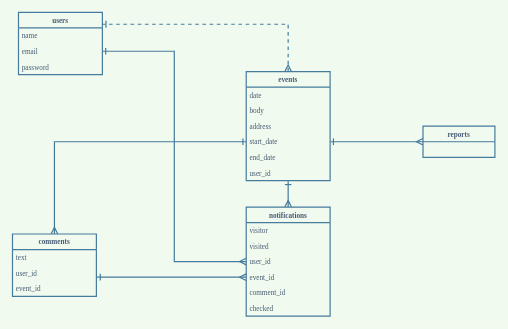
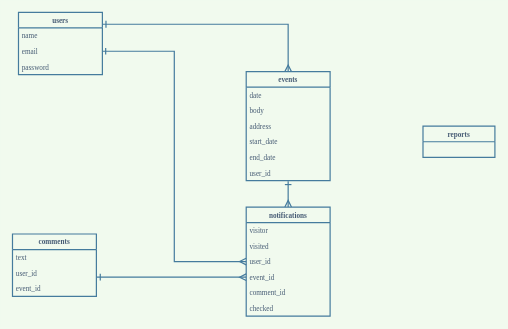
edge "users" -- "events": style dashed -> solid
edge "start_date" -- "comments": removed
edge "start_date" -- "reports": removed
